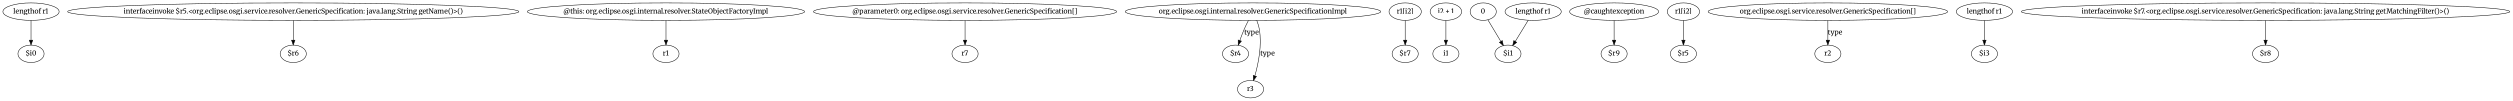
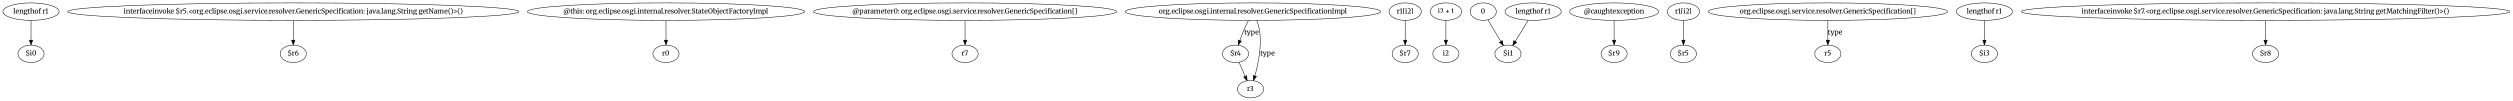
node "r1": label "r1" -> "r0"
node "i1": label "i1" -> "i2"
node "r2": label "r2" -> "r5"
edge "$r4" -> "r3": added
